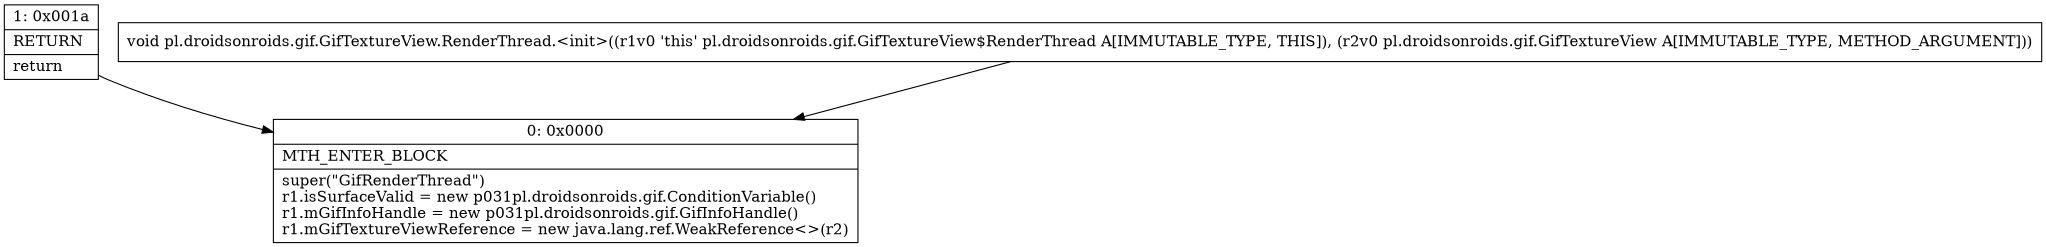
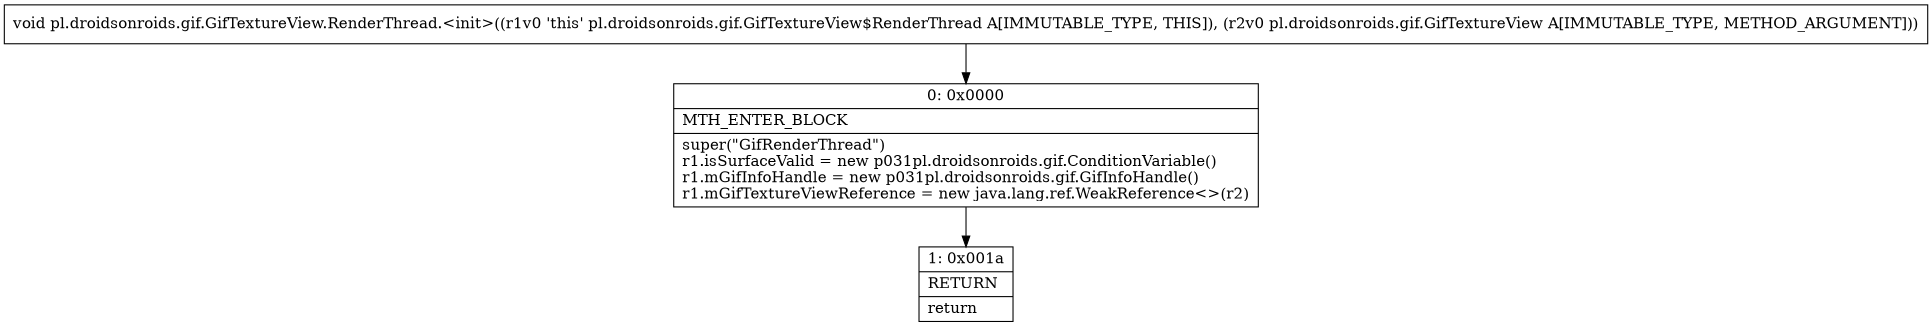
edge "1: 0x001a" -> "0: 0x0000": reversed
